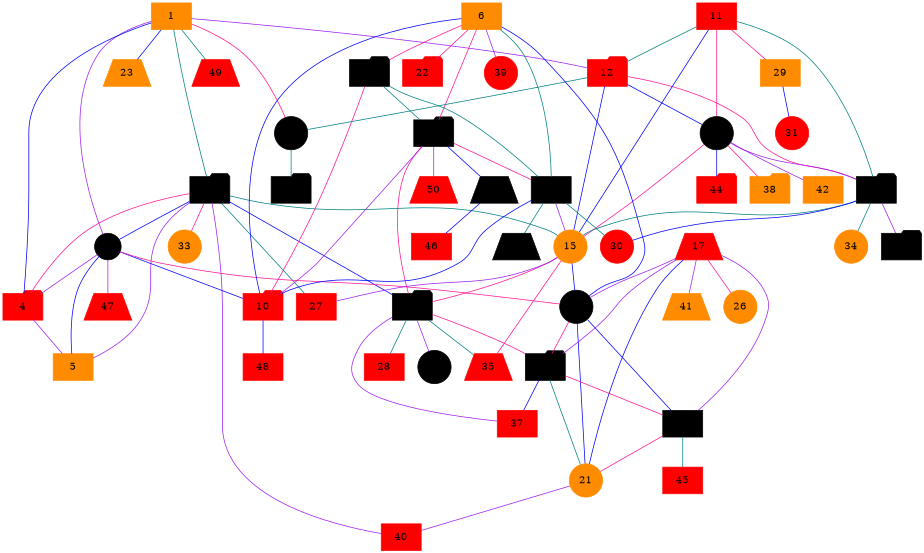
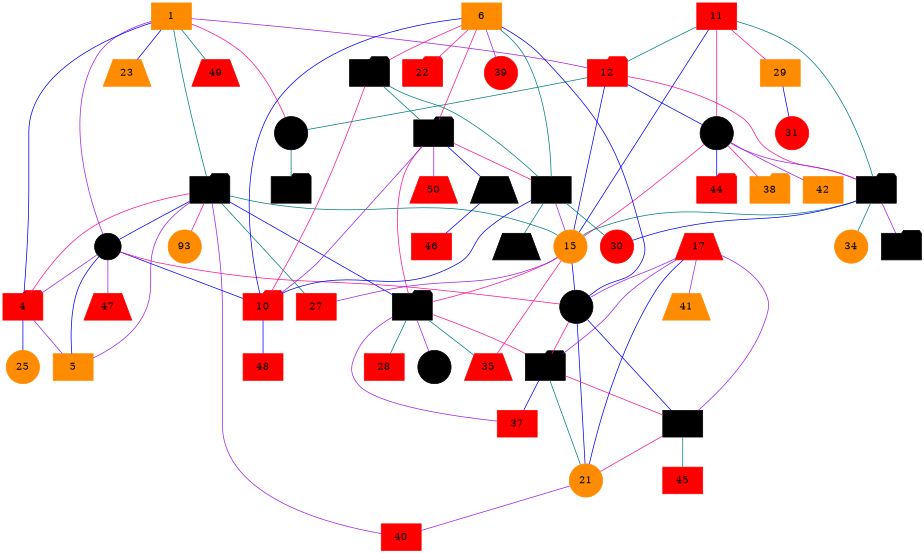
node "33": label "33" -> "93"
node "26": removed
node "25": added
